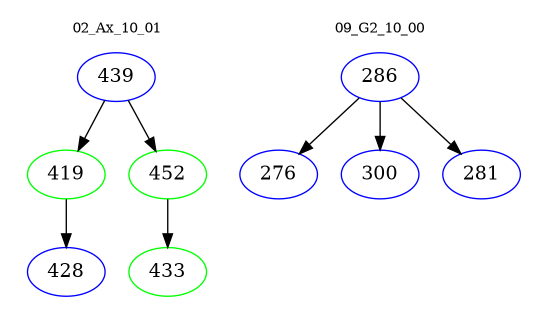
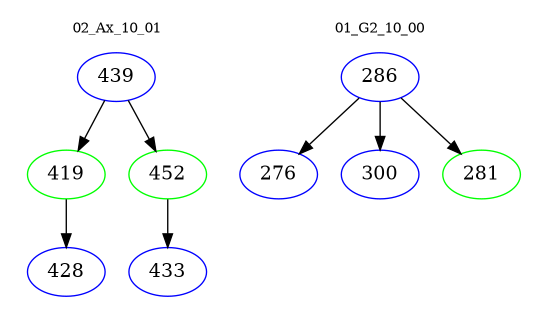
cluster "09_G2_10_00": label "09_G2_10_00" -> "01_G2_10_00"
node "281": color blue -> green
node "433": color green -> blue
